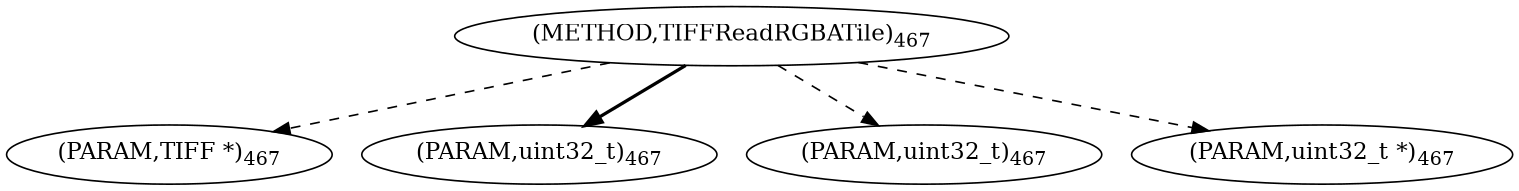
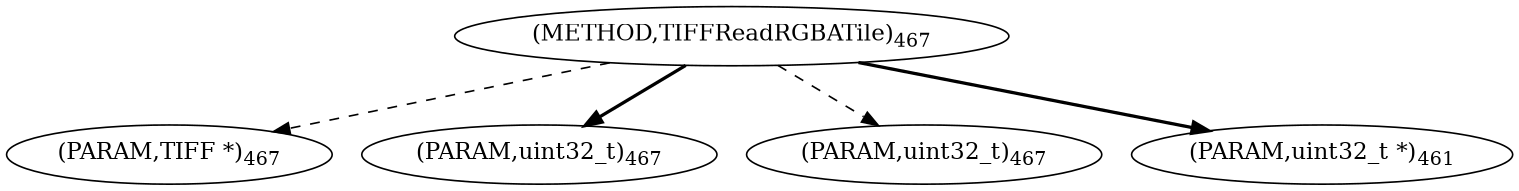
edge "(METHOD,TIFFReadRGBATile)" -> "(PARAM,uint32_t *)": style dashed -> bold
node "(PARAM,uint32_t *)": text "467" -> "461"
